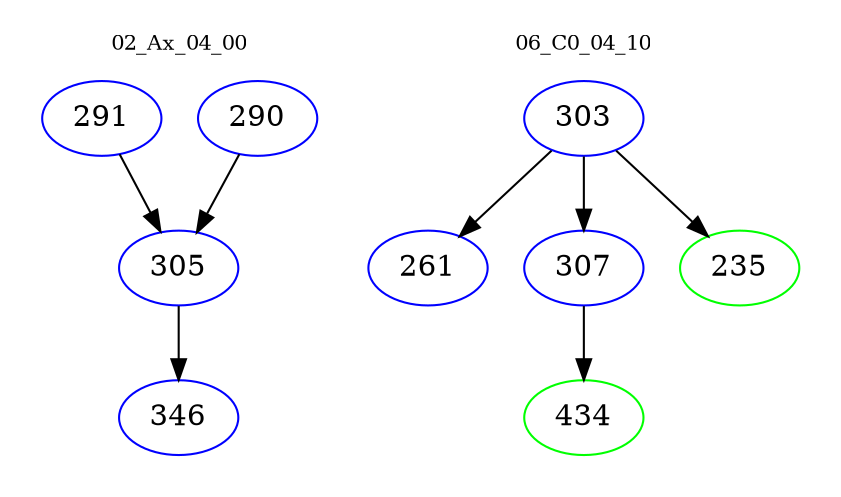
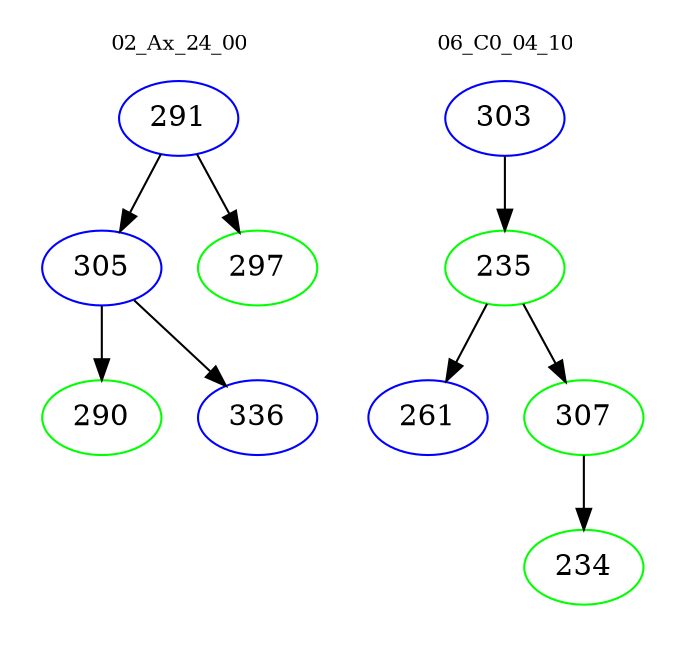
cluster "02_Ax_04_00": label "02_Ax_04_00" -> "02_Ax_24_00"
node "290": color blue -> green
edge "303" -> "307": now "235" -> "307"
edge "290" -> "305": reversed
edge "303" -> "261": now "235" -> "261"
node "297": added
node "307": color blue -> green
node "346": label "346" -> "336"
node "434": label "434" -> "234"
